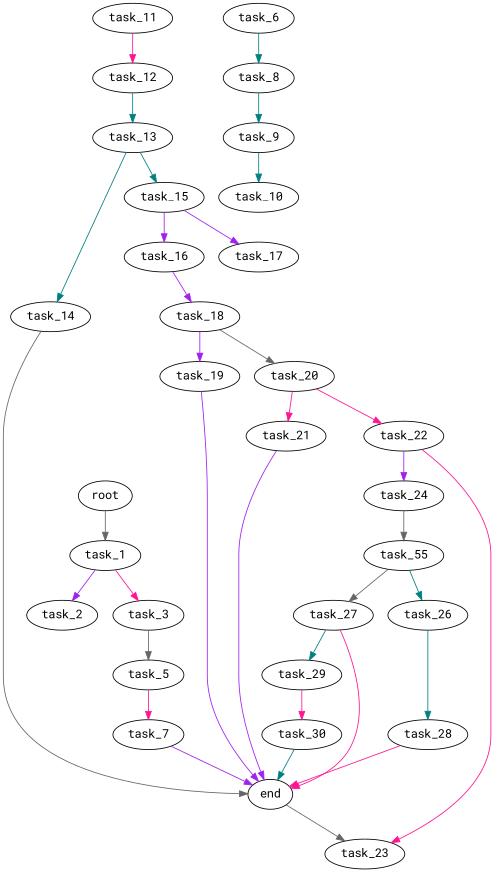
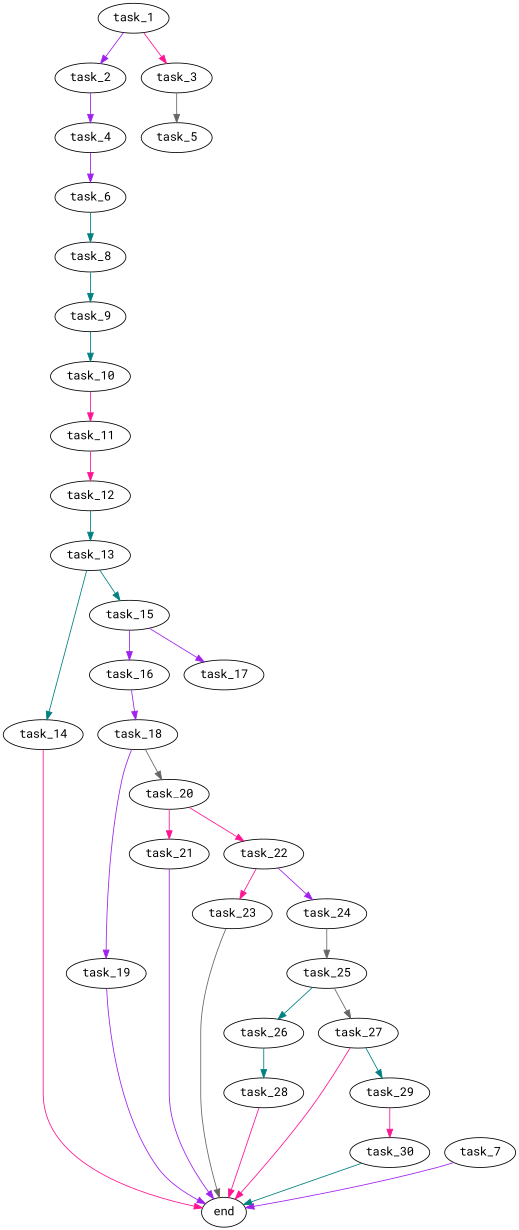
node "task_4": added
edge "task_10" -> "task_11": added
node "root": removed
node "task_55": label "task_55" -> "task_25"
edge "task_14" -> "end": color gray40 -> deeppink
edge "task_5" -> "task_7": removed
edge "end" -> "task_23": reversed
